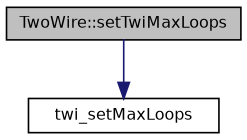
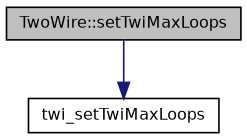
node "twi_setMaxLoops": label "twi_setMaxLoops" -> "twi_setTwiMaxLoops"
